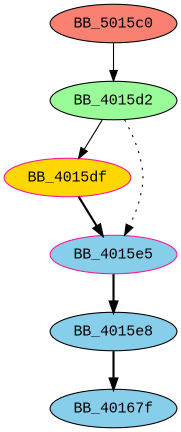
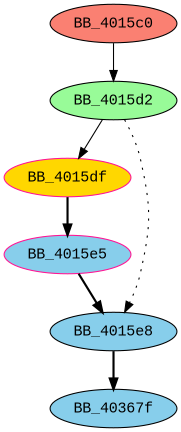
node "BB_5015c0": label "BB_5015c0" -> "BB_4015c0"
edge "BB_4015d2" -> "BB_4015e5": now "BB_4015d2" -> "BB_4015e8"
node "BB_40167f": label "BB_40167f" -> "BB_40367f"
